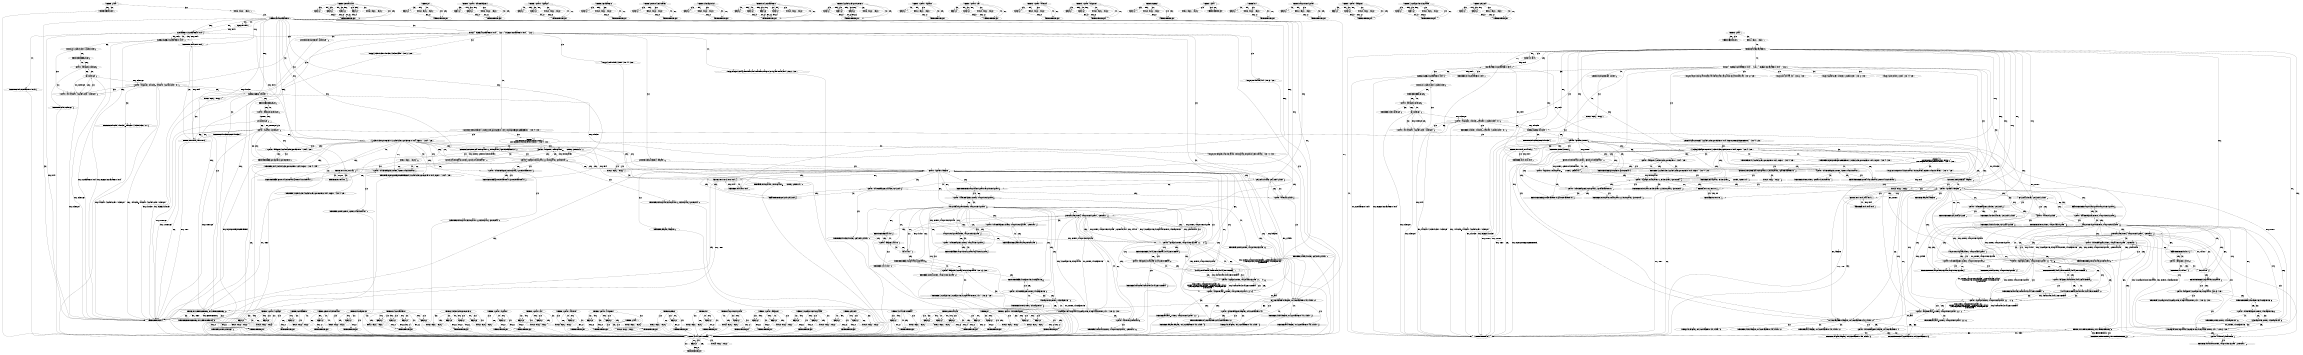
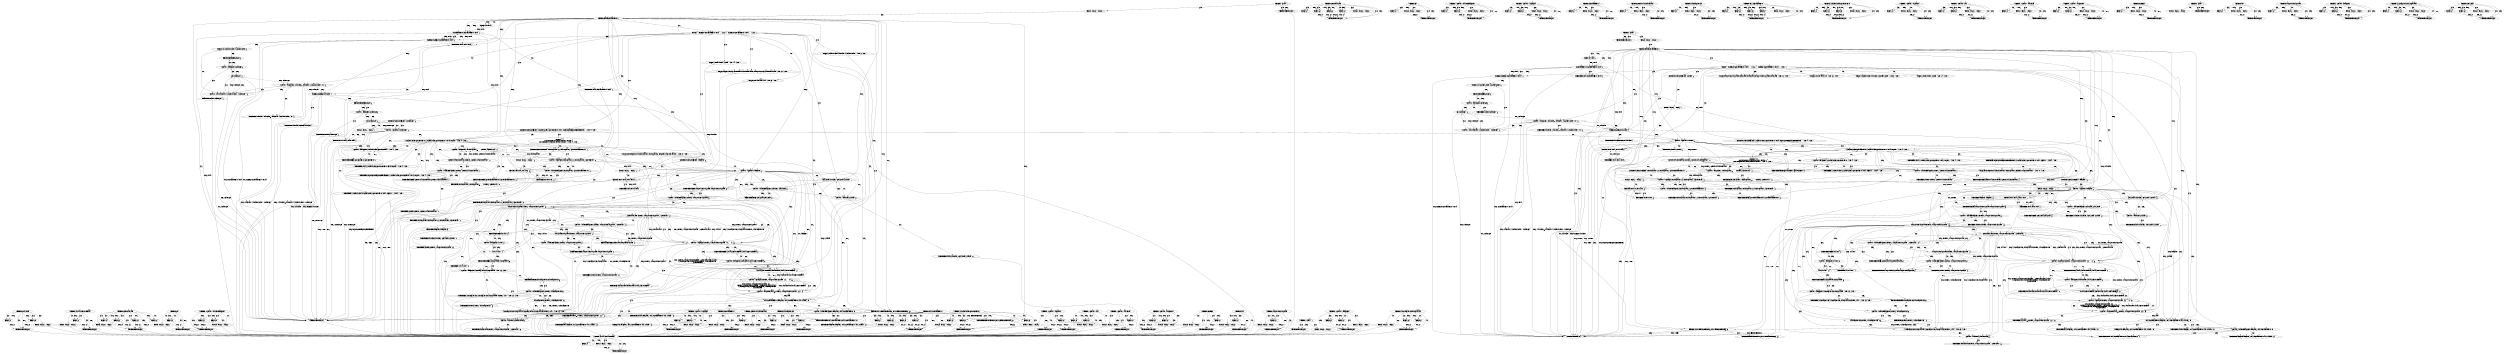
edge "(<operator>.fieldAccess,context_.get)" -> "(get,context_.get())": label "IGNORE: " -> "CFG: "
edge "(<operator>.fieldAccess,context_.get)" -> "(IDENTIFIER,context_,context_.get())": added, label "AST:"
edge "(CONTROL_STRUCTURE,IF,if (!context_.get()))" -> "(<operator>.logicalNot,!context_.get())": added, label "AST:"
